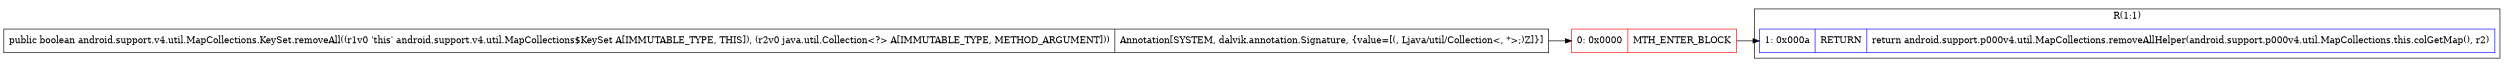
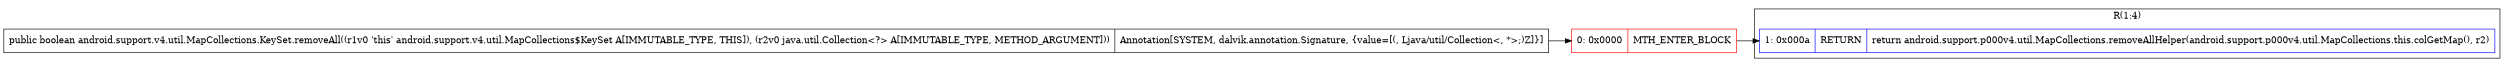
cluster "R(1:1)": label "R(1:1)" -> "R(1:4)"
